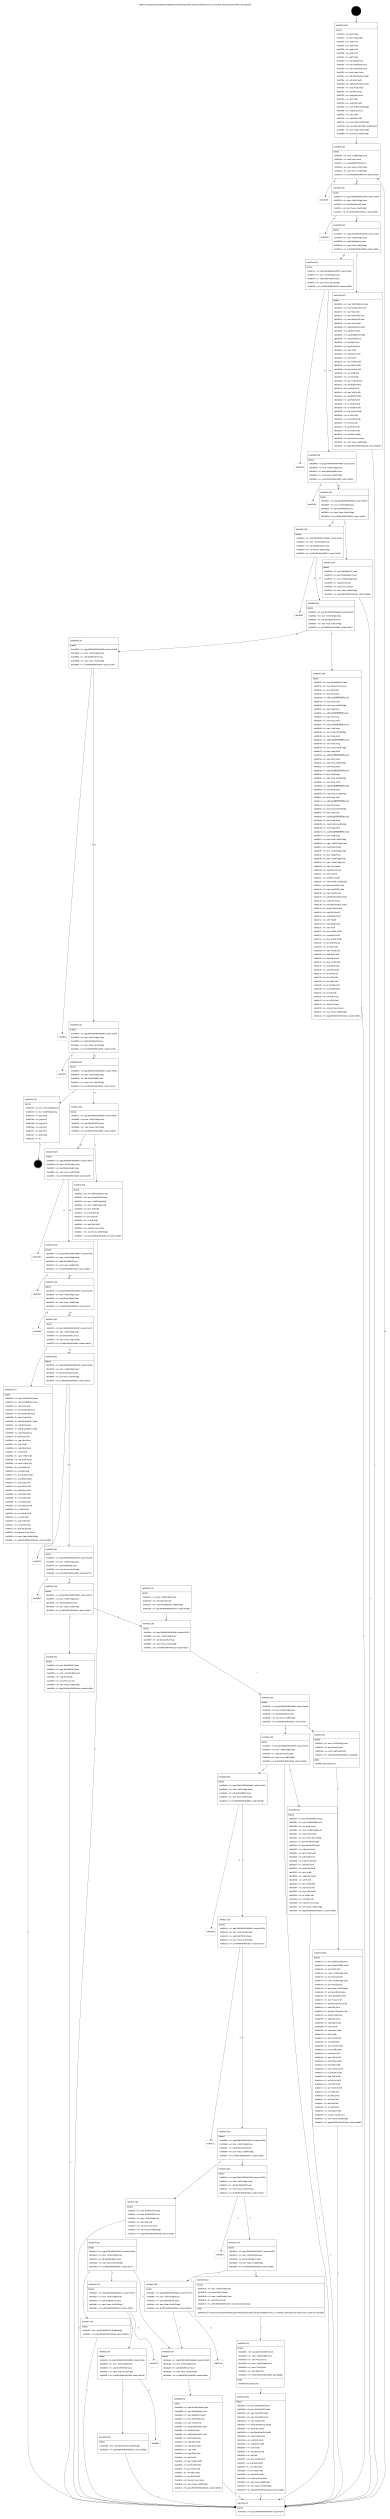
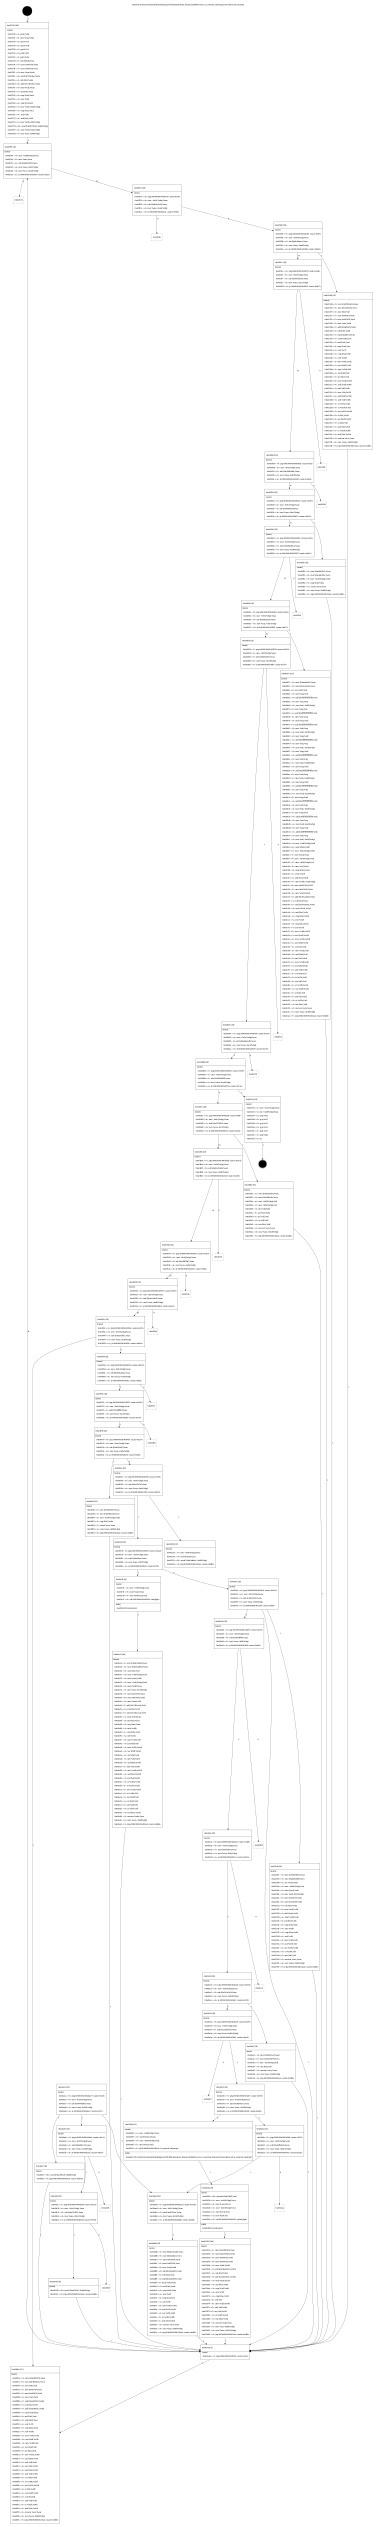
edge "0x402252 [25]" -> "0x4019ac [28]": reversed
edge "0x401f6e [147]" -> "0x4024a6 [5]": reversed
